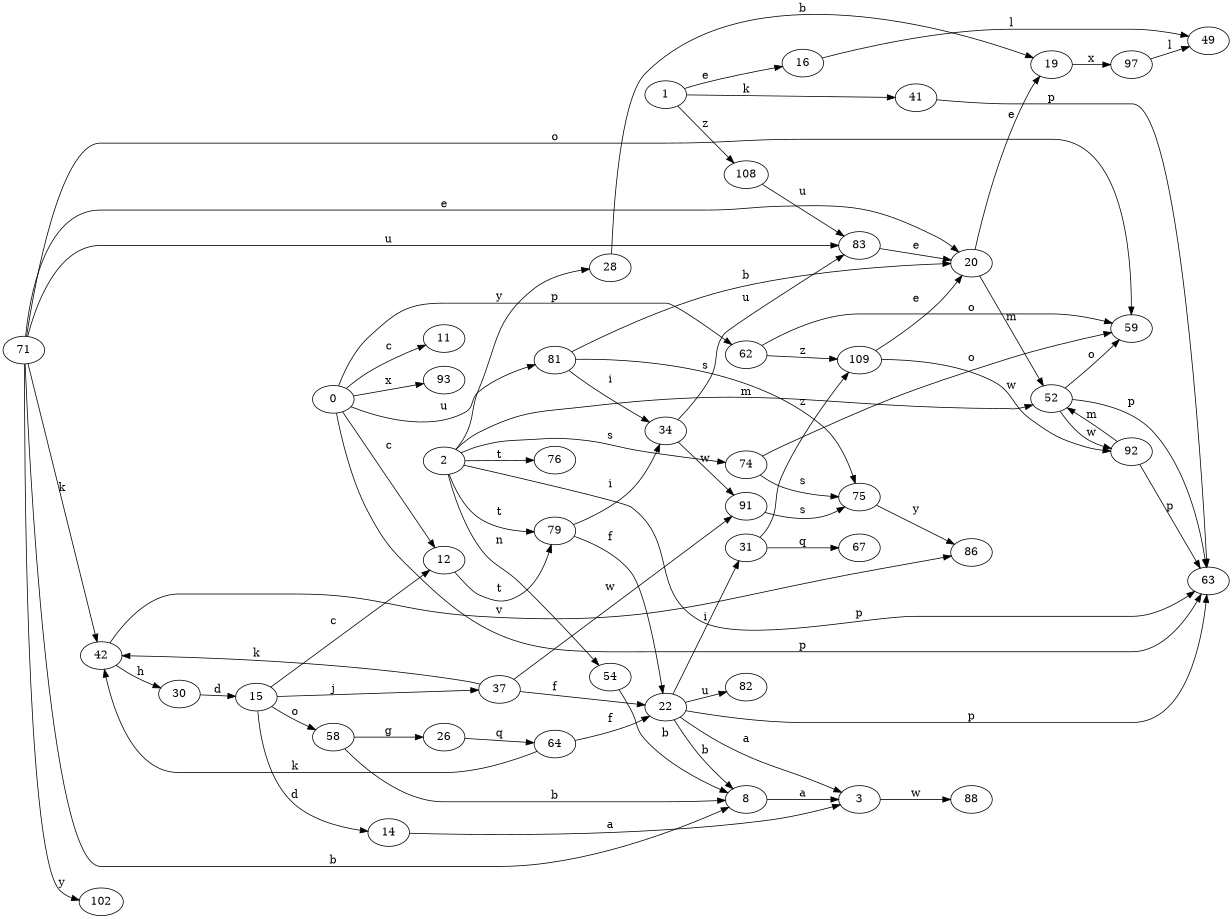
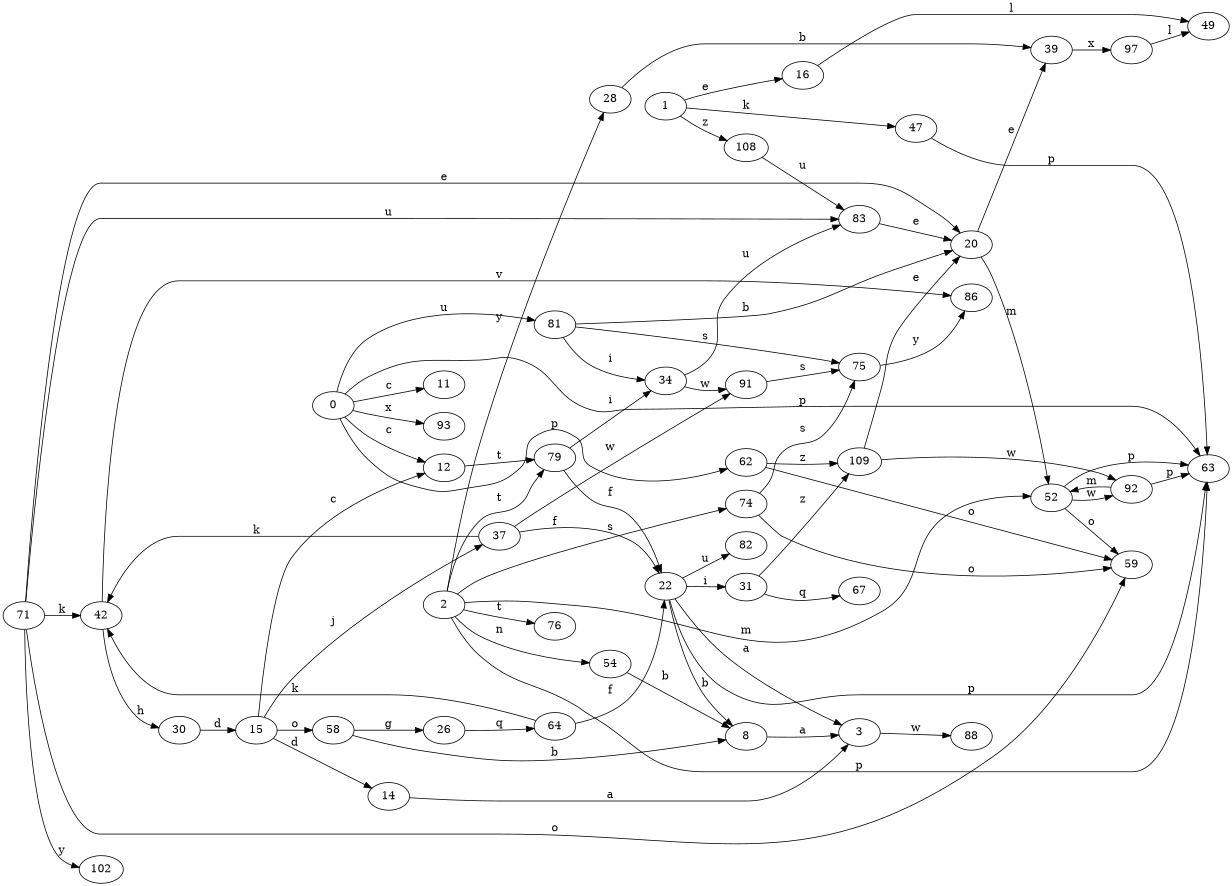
node "19": label "19" -> "39"
node "41": label "41" -> "47"
edge "71" -> "8": removed, label "b"
